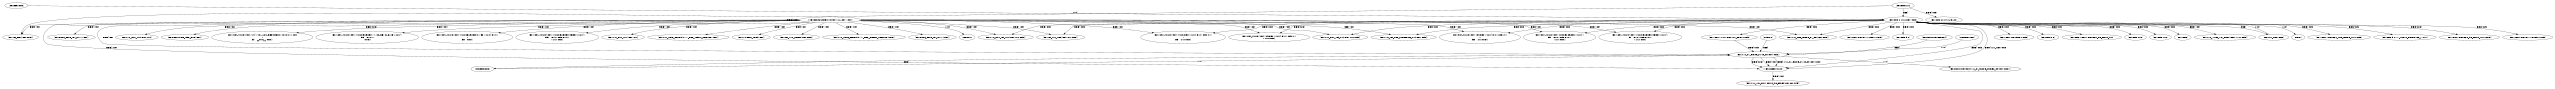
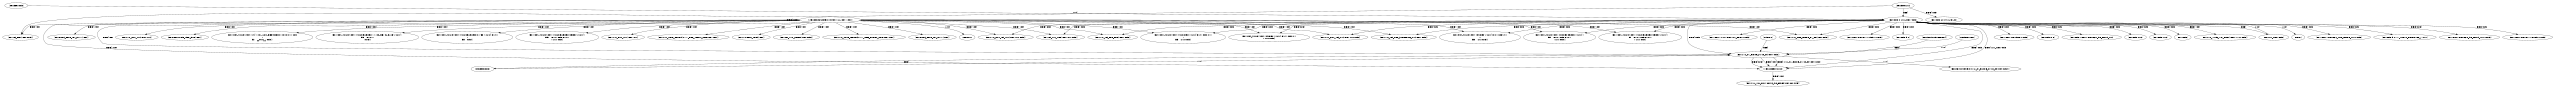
edge "(MethodParameterIn,struct kvm_vcpu *vcpu)" -> "(Call,accumulate_steal_time(vcpu))": label "DDG: data" -> "DDG: vcpu"
edge "(MethodParameterIn,struct kvm_vcpu *vcpu)" -> "(Call,kvm_set_lapic_tscdeadline_msr(vcpu, data))": label "CFG: vcpu" -> "DDG: vcpu"
node "(Call,kvm_make_request(KVM_REQ_CLOCK_UPDATE, make))": label "(Call,kvm_make_request(KVM_REQ_CLOCK_UPDATE, make))" -> "(Call,kvm_make_request(KVM_REQ_CLOCK_UPDATE, vcpu))"
node "(Call,kvm_set_apic_base(vcpu, data))": added
edge "(Call,vcpu->kvm->arch.wall_clock = data)" -> "(Call,kvm_pv_enable_async_pf(vcpu, data))": now "(Call,data = msr_info->data)" -> "(Call,kvm_pv_enable_async_pf(vcpu, data))"
node "(ControlStructure,if (kvm_pv_enable_ignored_pf(vcpu, data)))": label "(ControlStructure,if (kvm_pv_enable_ignored_pf(vcpu, data)))" -> "(ControlStructure,if (kvm_pv_enable_async_pf(vcpu, data)))"
